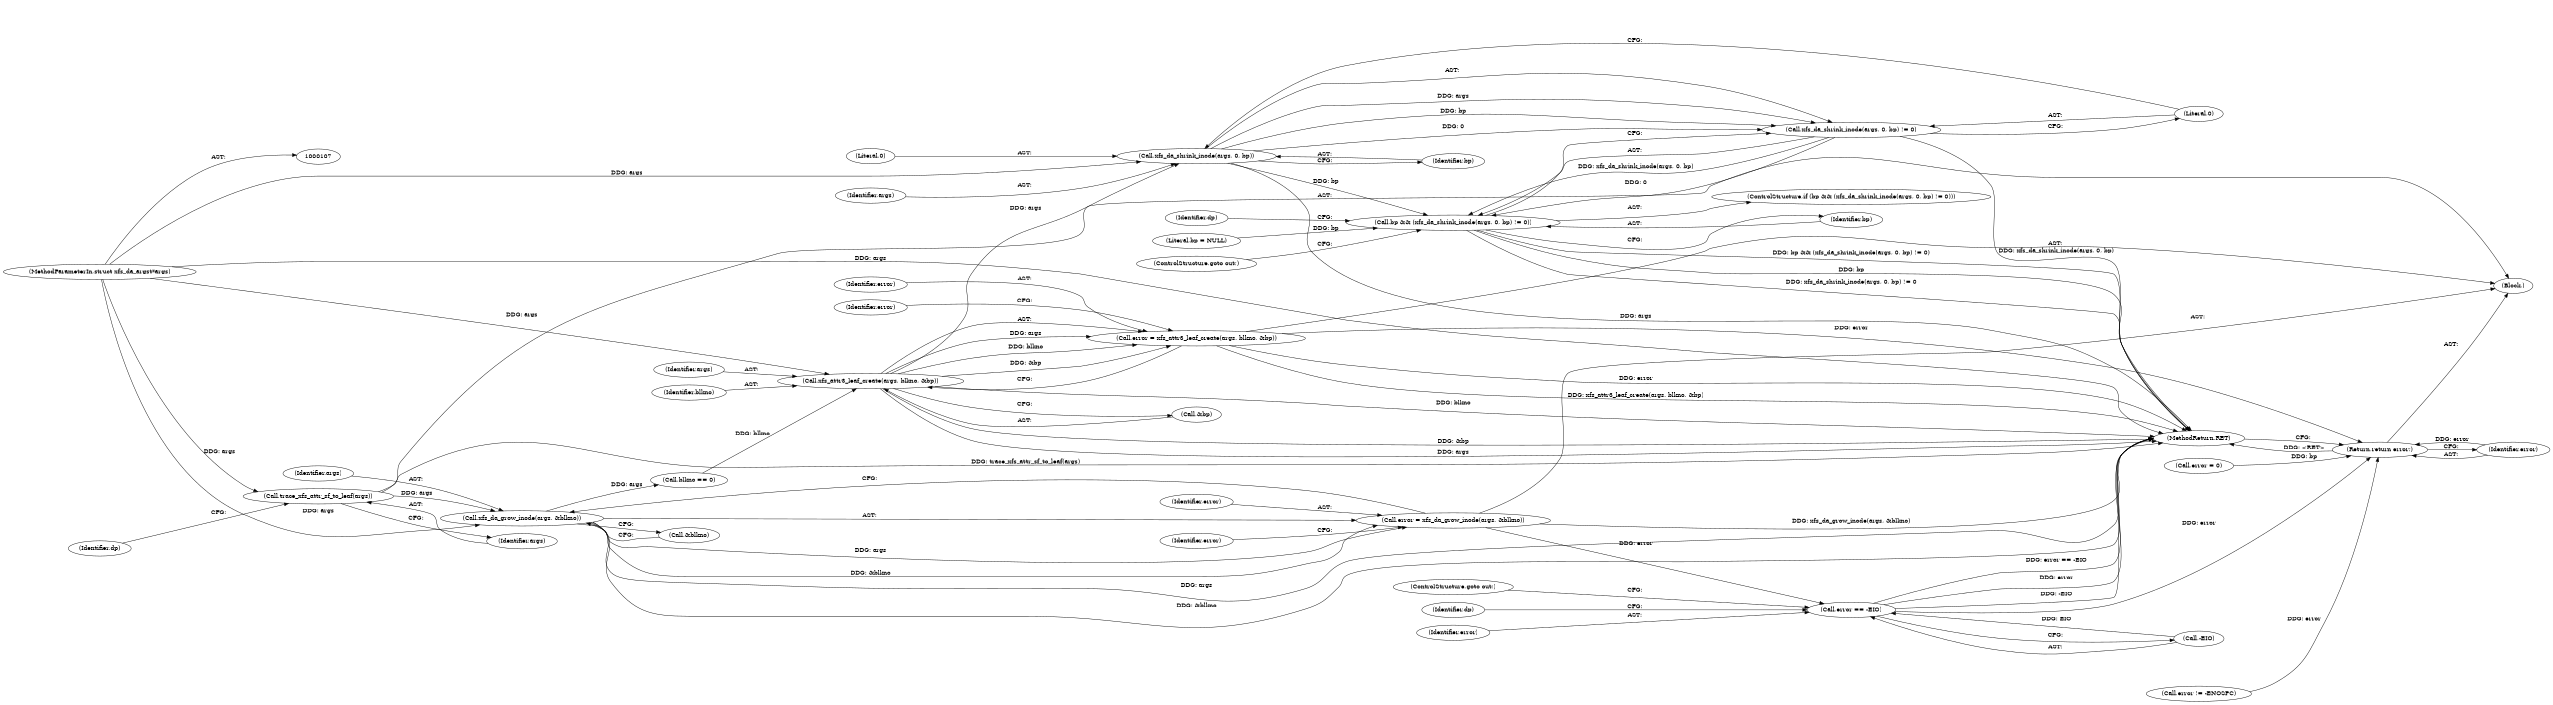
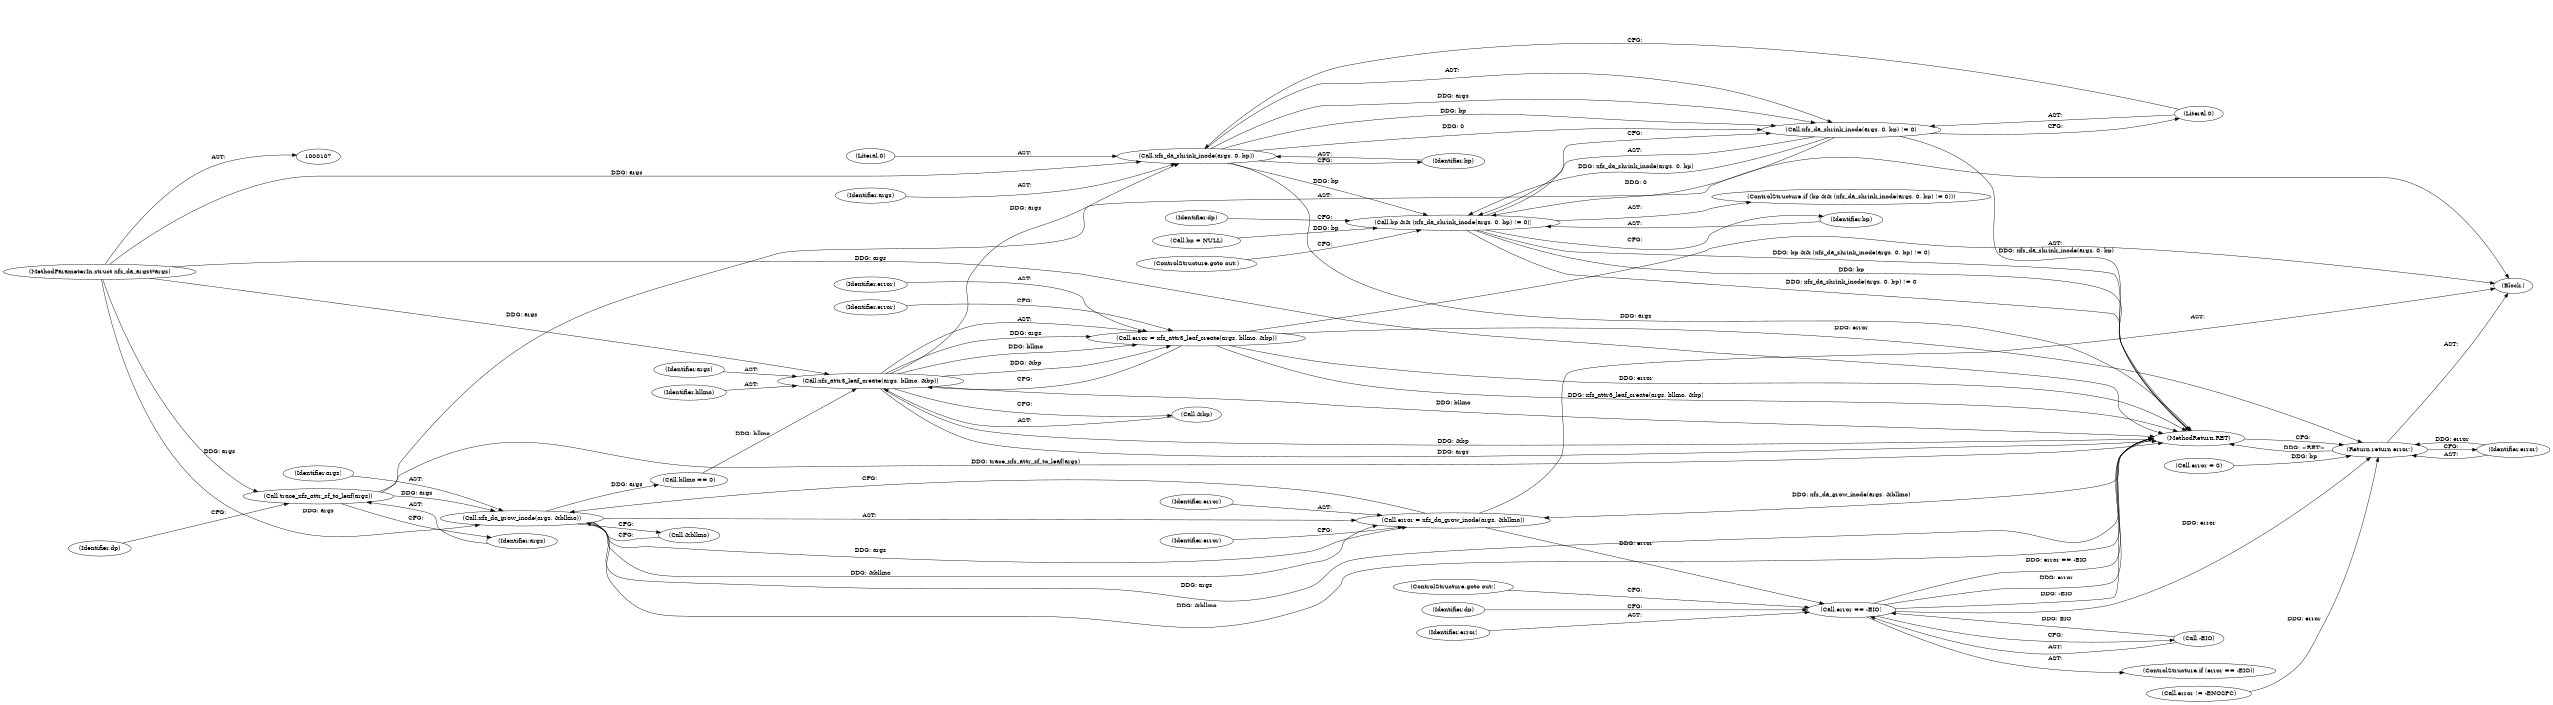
node "(Literal,bp = NULL)": label "(Literal,bp = NULL)" -> "(Call,bp = NULL)"
edge "(Call,error = xfs_da_grow_inode(args, &blkno))" -> "(MethodReturn,RET)": reversed
node "(ControlStructure,if (error == -EIO))": added
